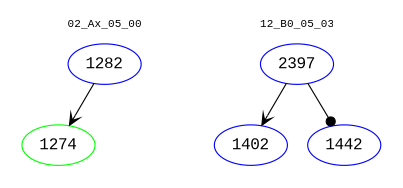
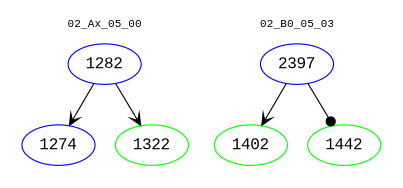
cluster "12_B0_05_03": label "12_B0_05_03" -> "02_B0_05_03"
node "1274": color green -> blue
node "1322": added
node "1402": color blue -> green
node "1442": color blue -> green
